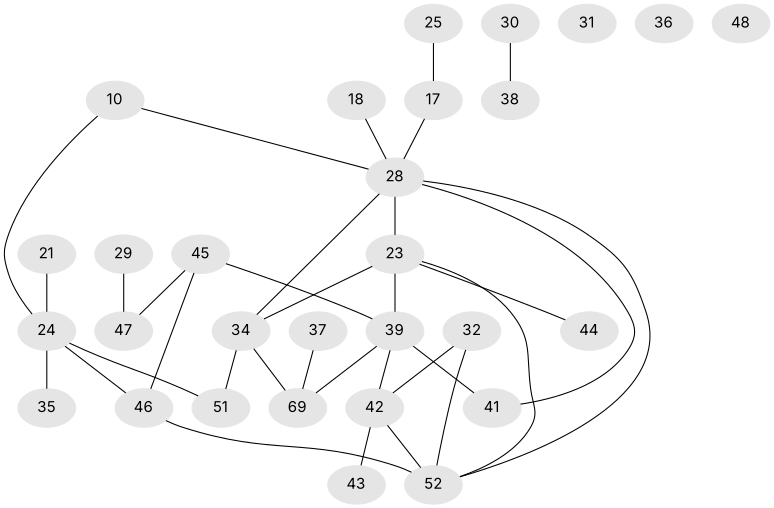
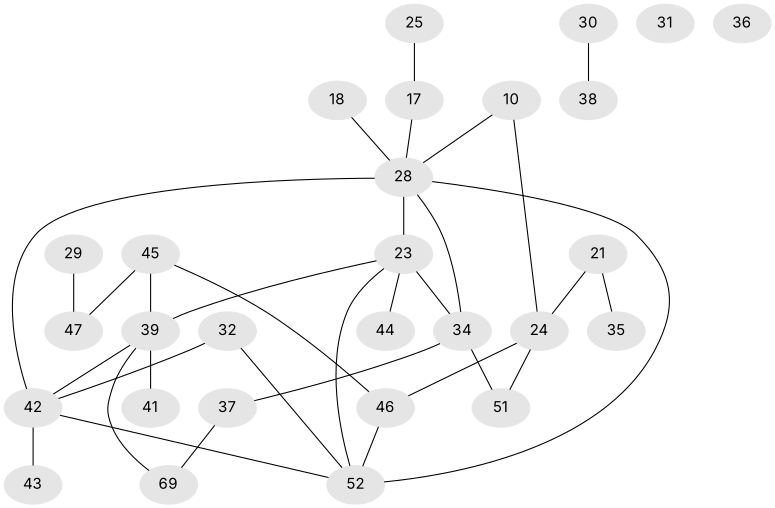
node "48": removed
edge "28" -- "41": now "28" -- "42"
edge "24" -- "35": now "21" -- "35"
edge "34" -- "69": now "34" -- "37"
